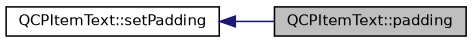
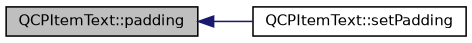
edge "QCPItemText::padding" -> "QCPItemText::setPadding": reversed
